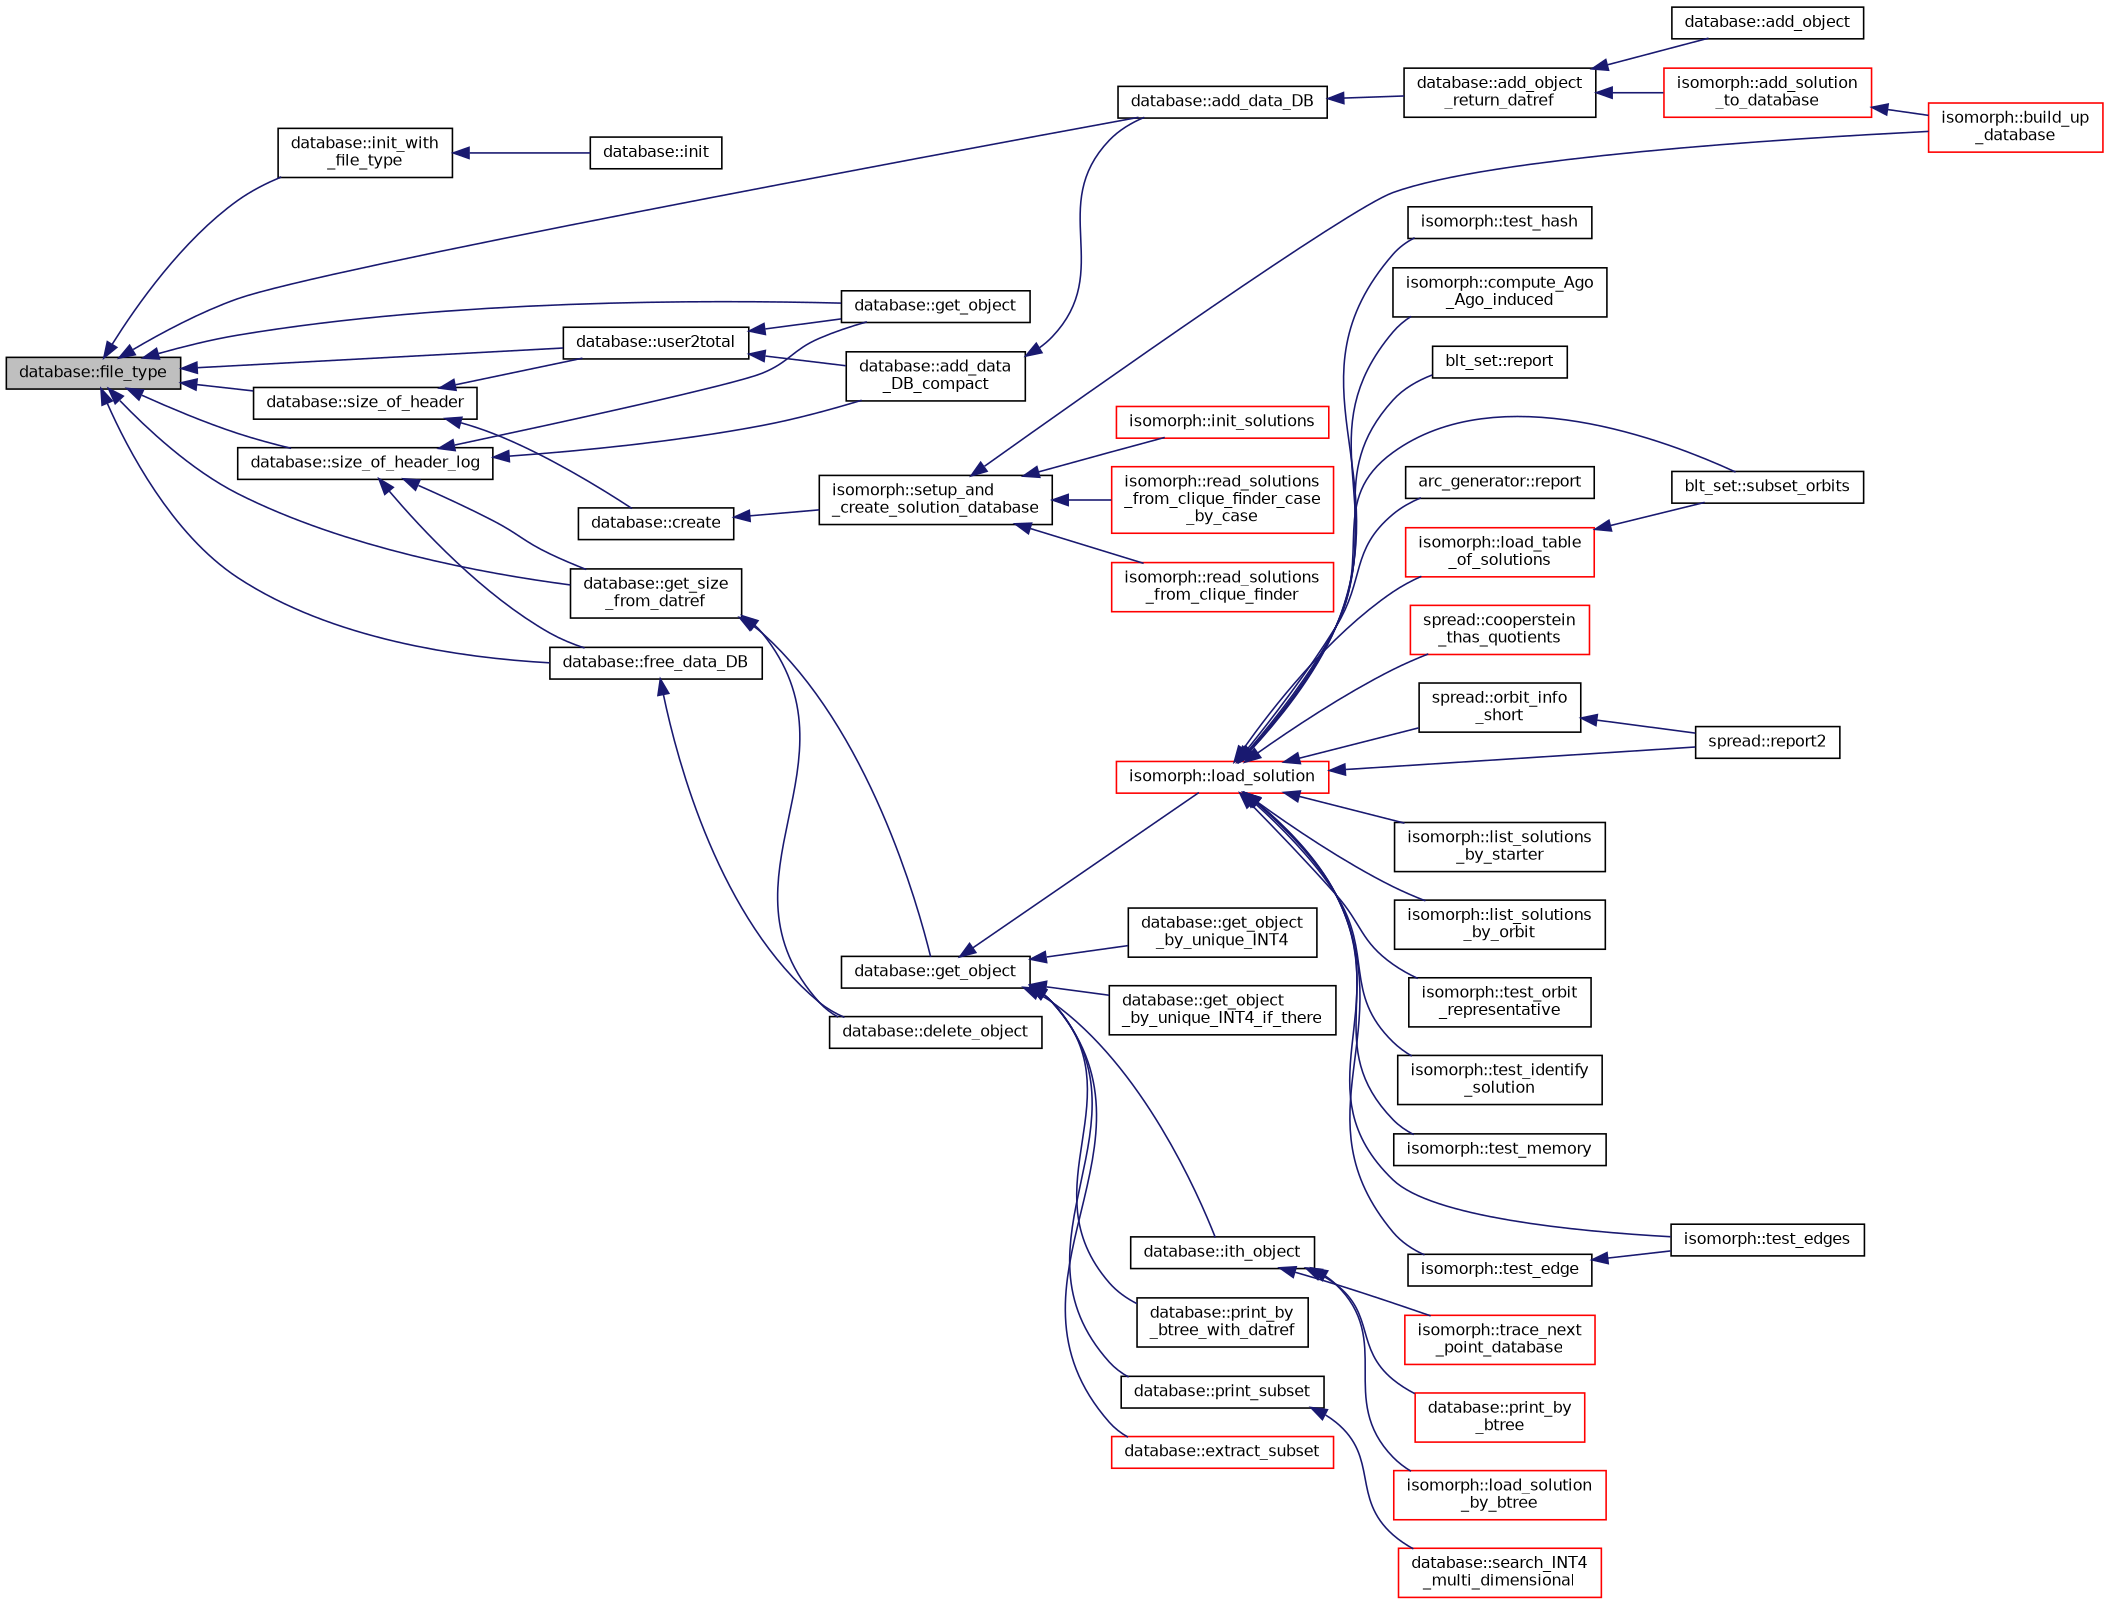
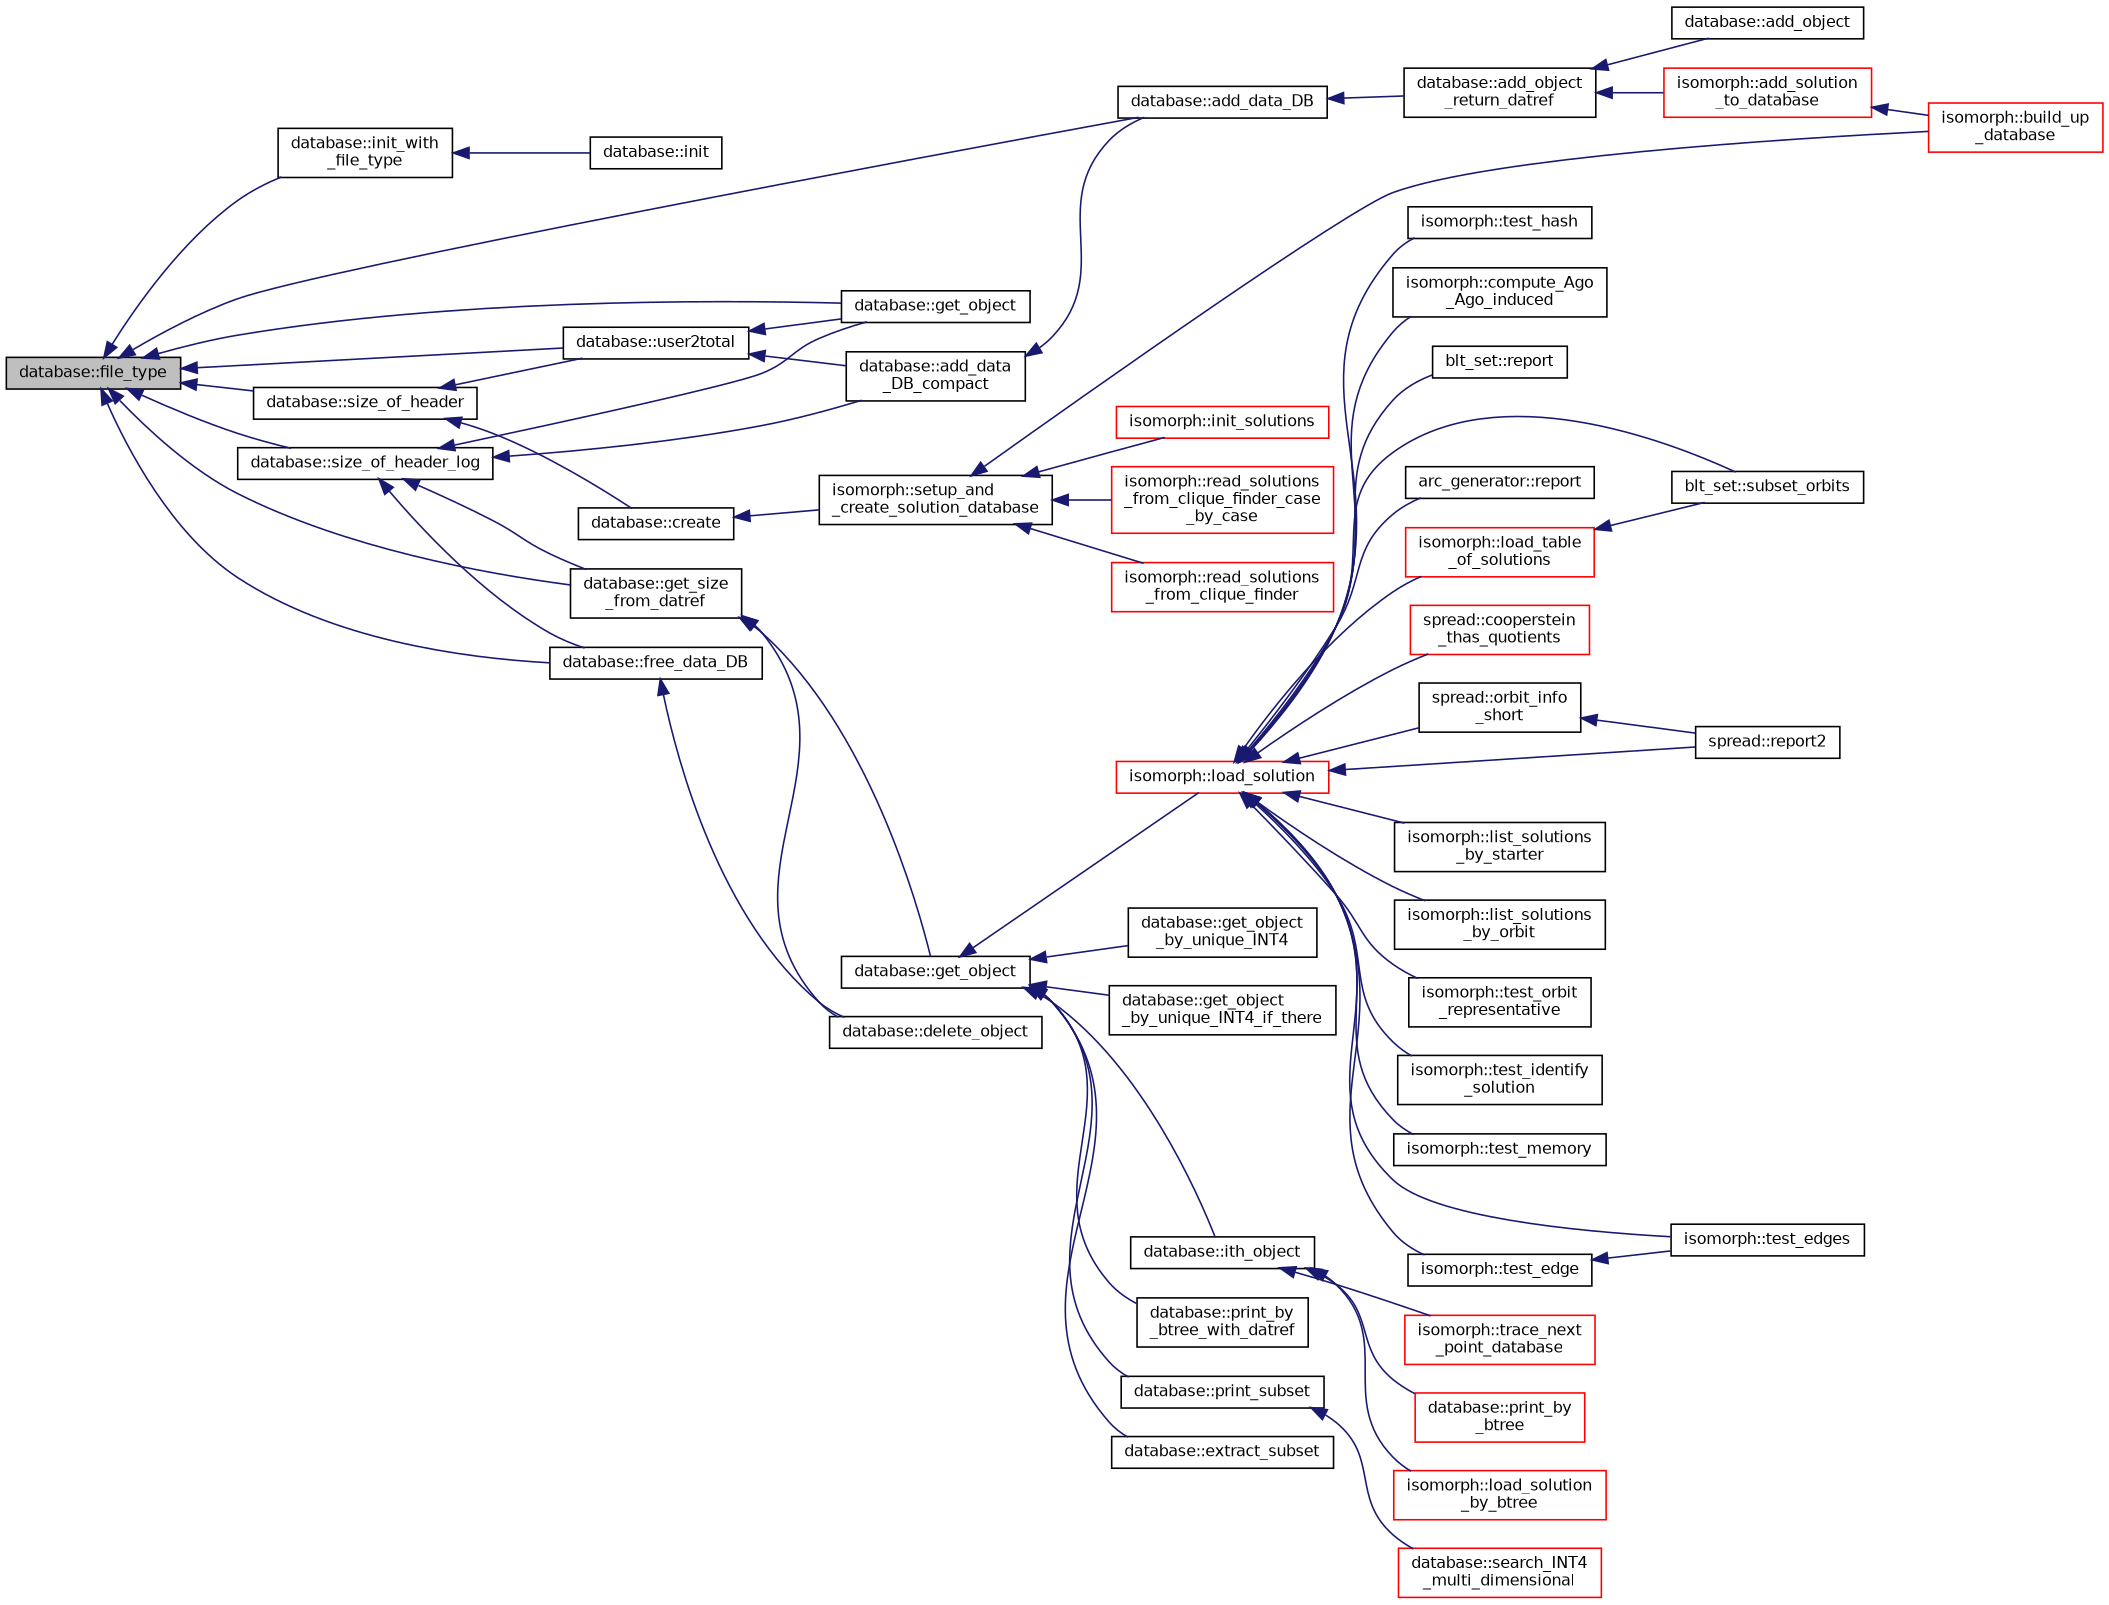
node "database::extract_subset": color red -> black
